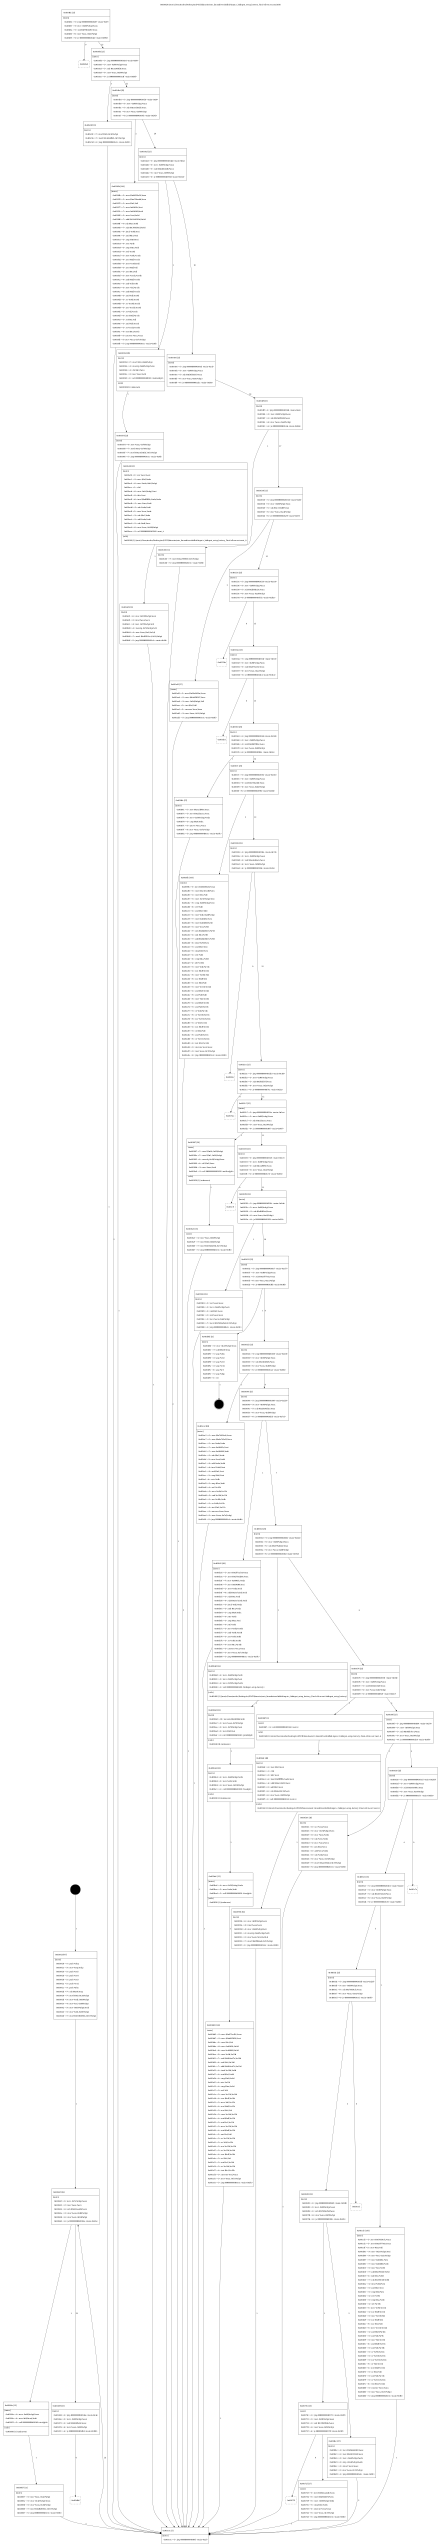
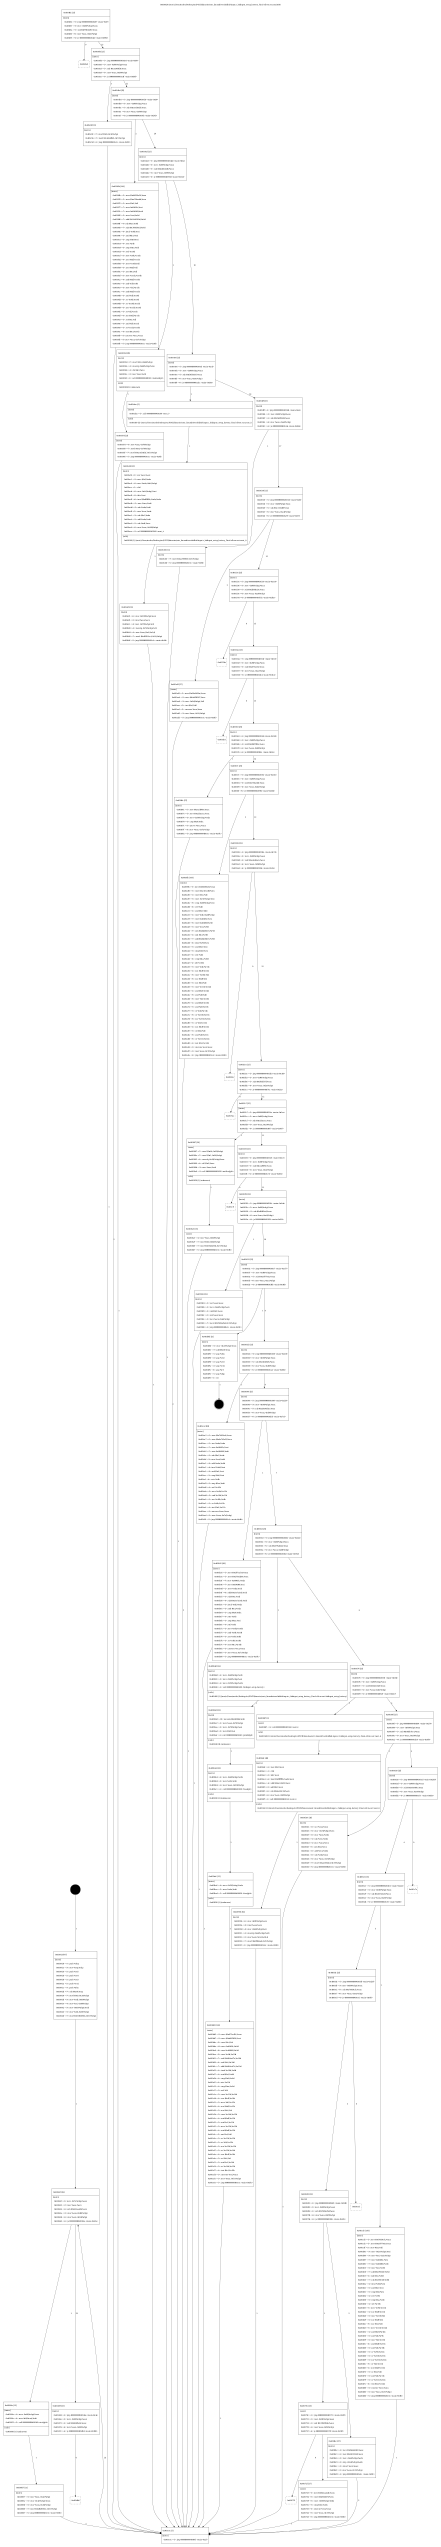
node "0x401aba [5]": added
